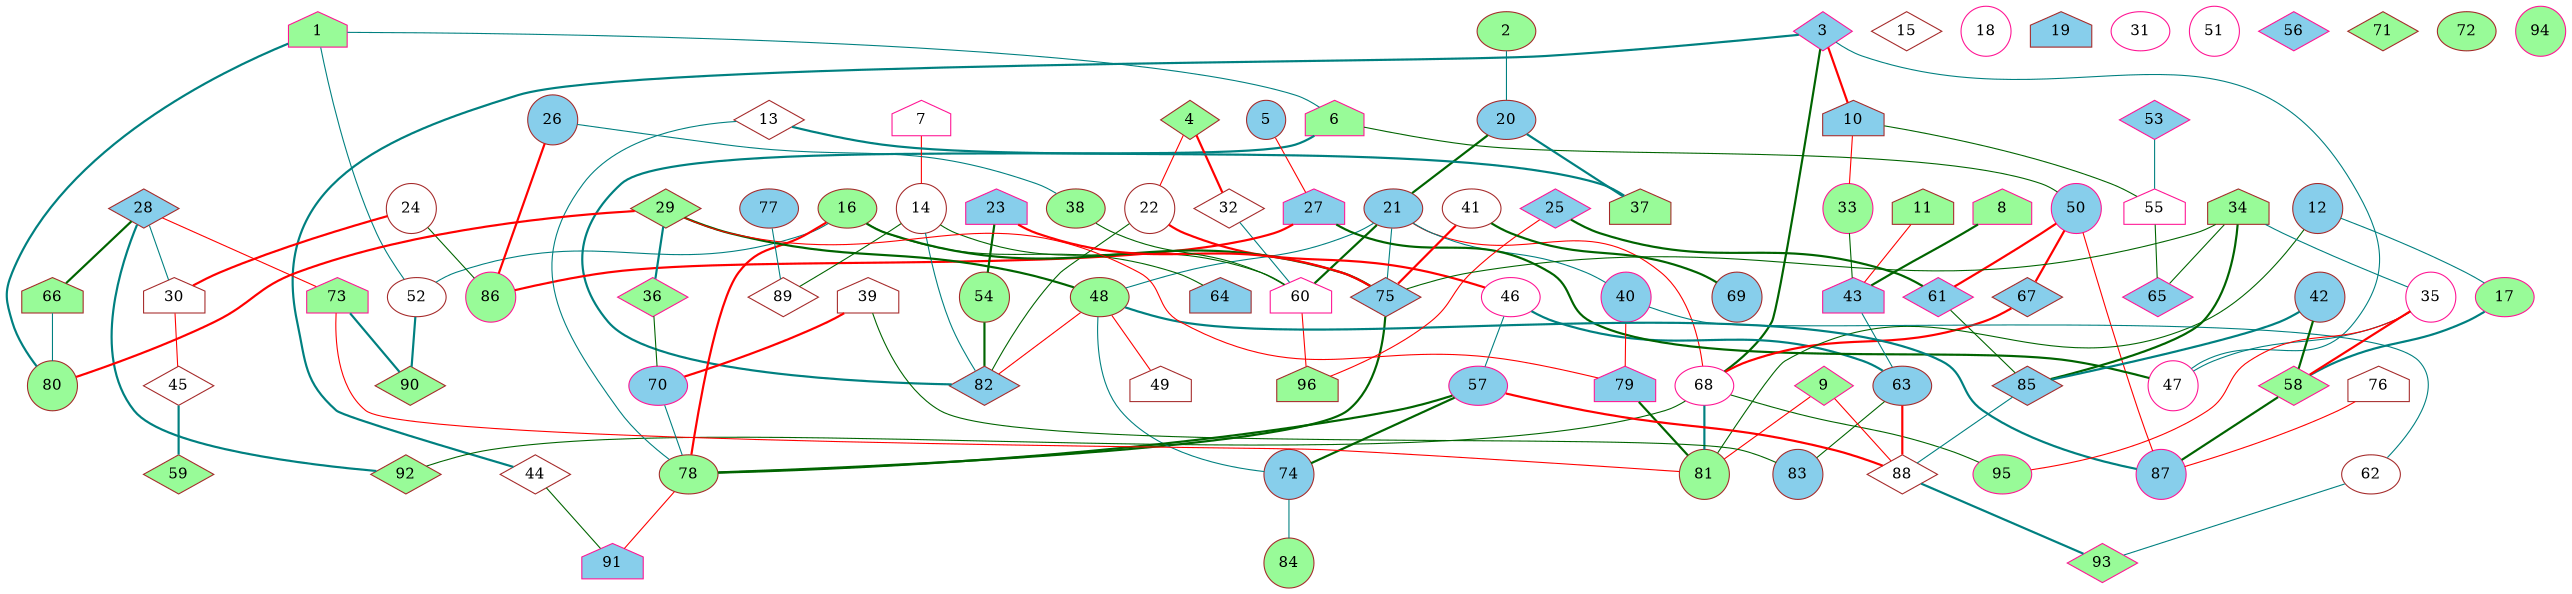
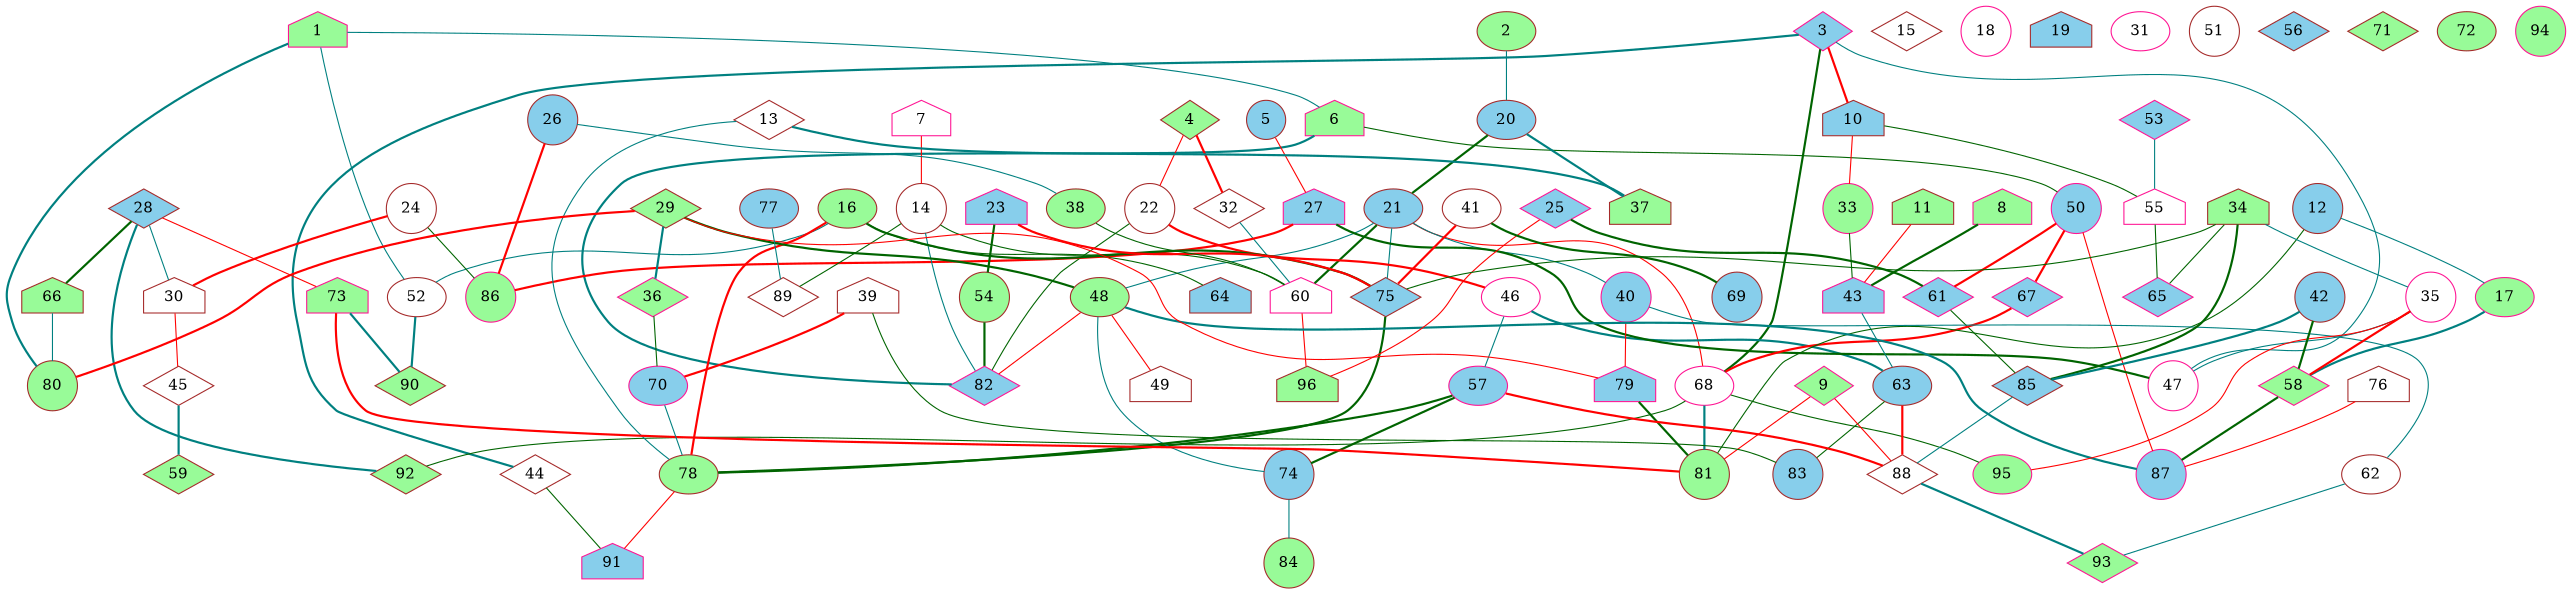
node "51": color deeppink -> brown
node "56": color deeppink -> brown
node "67": color brown -> deeppink
node "82": color brown -> deeppink
edge "73" -- "81": style solid -> bold
